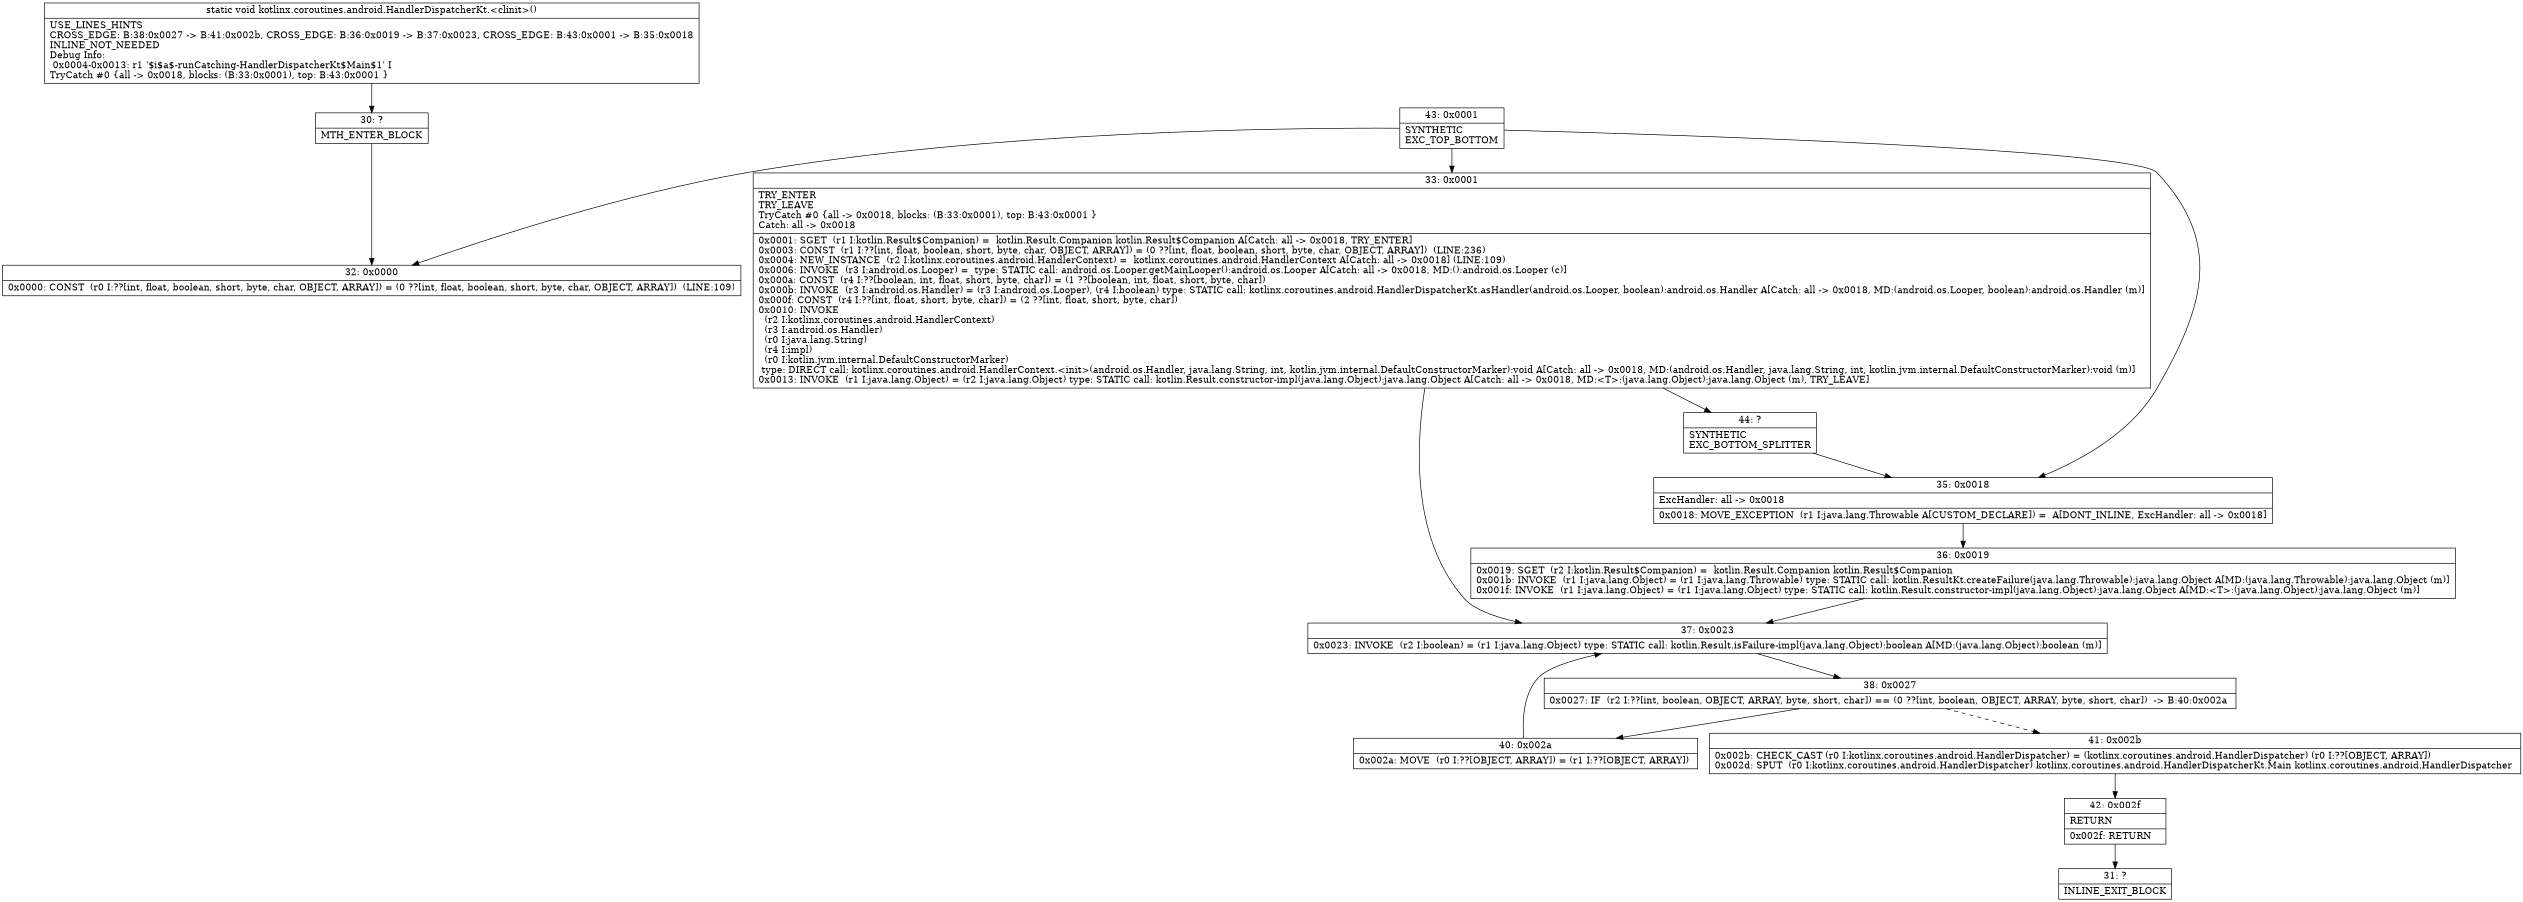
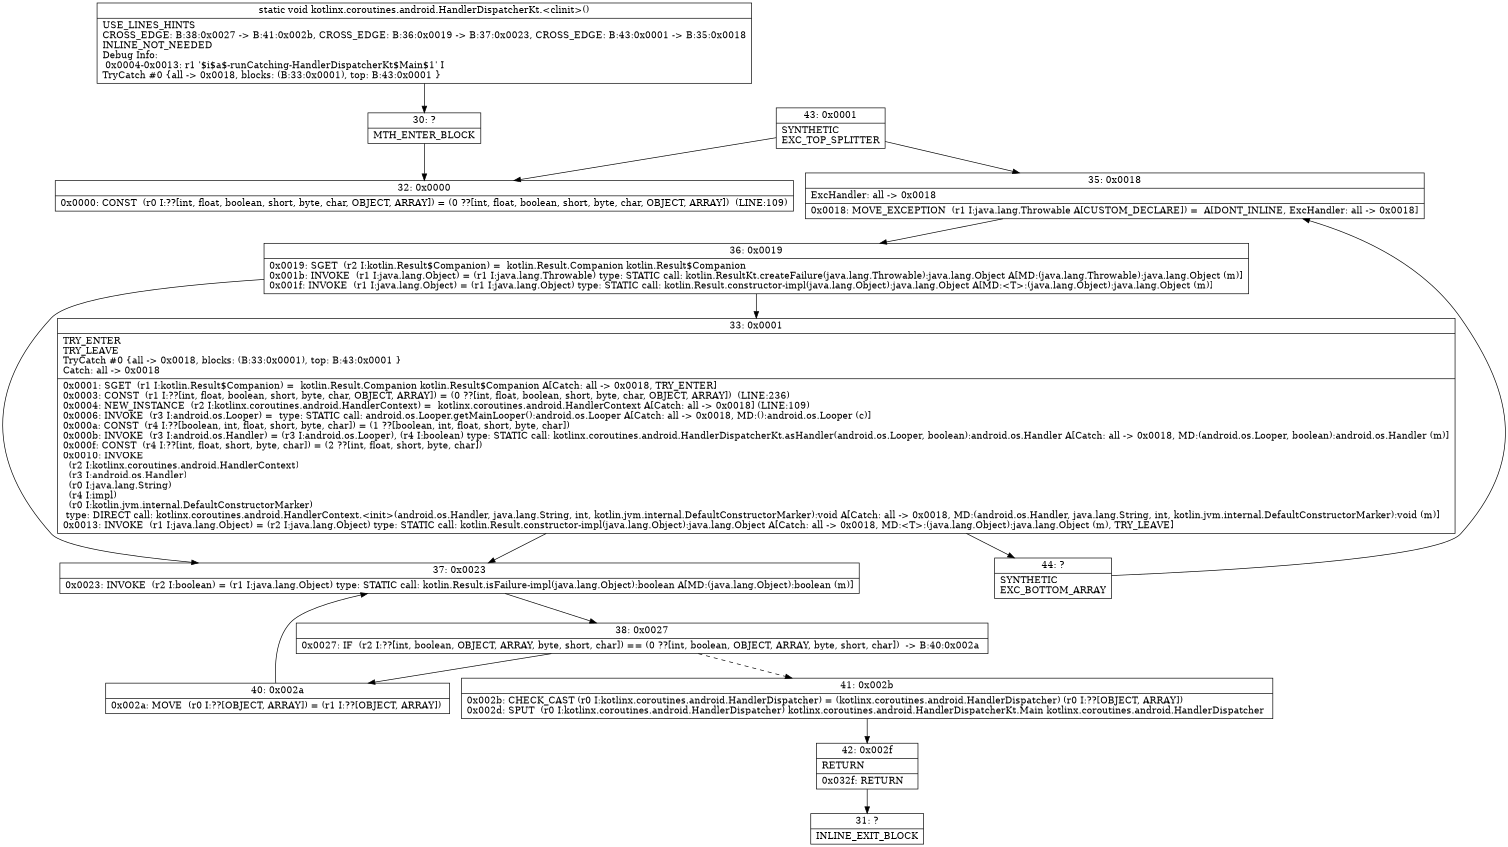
node "43: 0x0001": text "EXC_TOP_BOTTOM" -> "EXC_TOP_SPLITTER"
edge "43: 0x0001" -> "33: 0x0001": now "36: 0x0019" -> "33: 0x0001"
node "44: ?": text "EXC_BOTTOM_SPLITTER" -> "EXC_BOTTOM_ARRAY"
node "42: 0x002f": text "0x002f: RETURN" -> "0x032f: RETURN"
